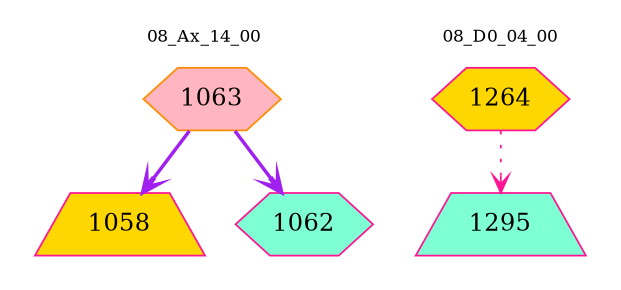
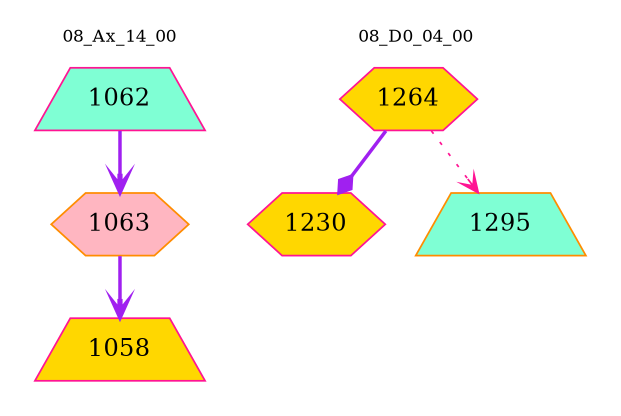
edge "1063" -> "1062": reversed
node "1062": shape hexagon -> trapezium
node "1230": added
node "1295": color deeppink -> darkorange
